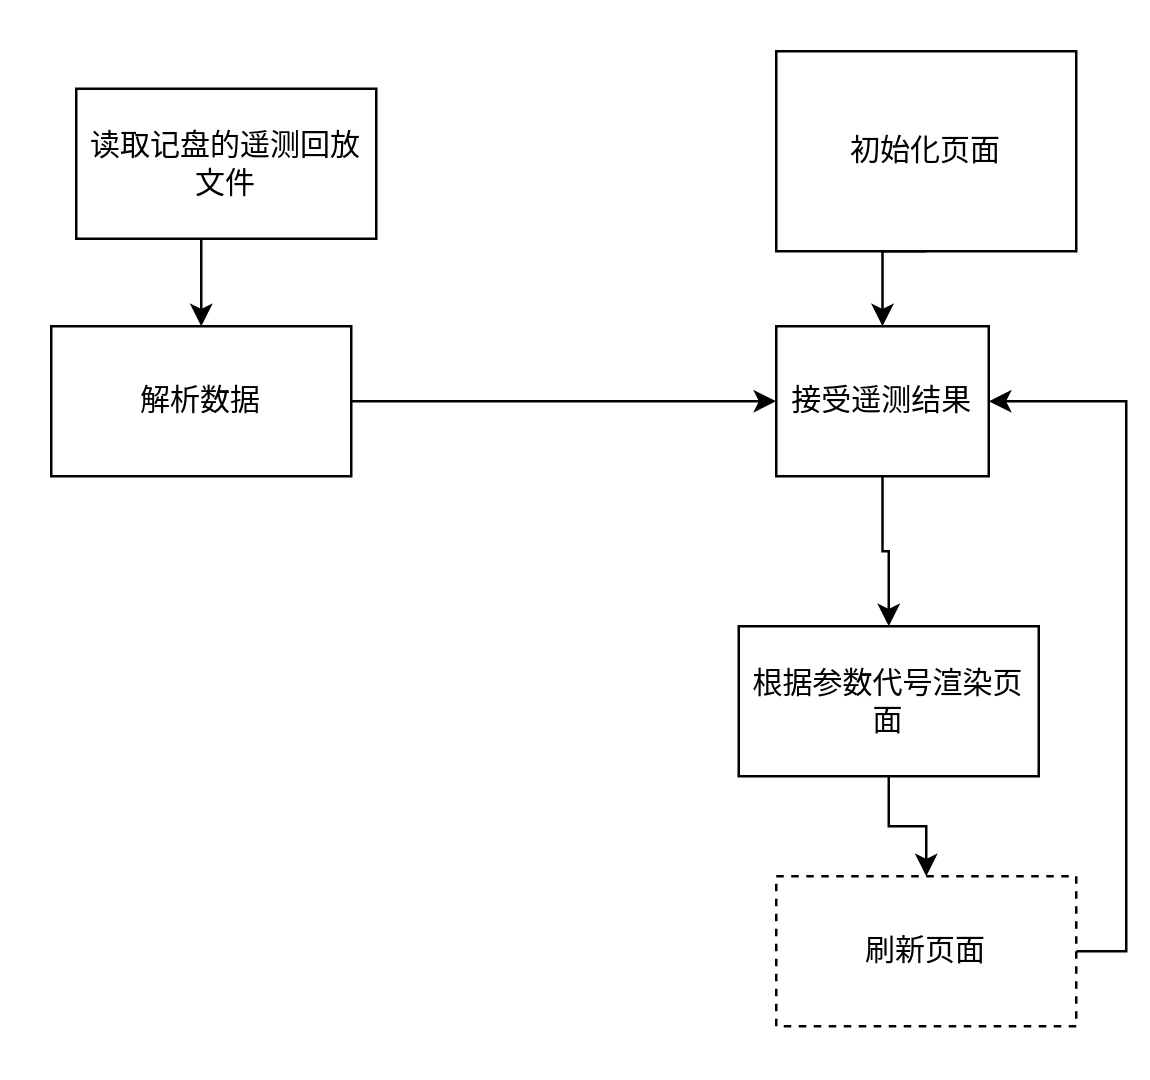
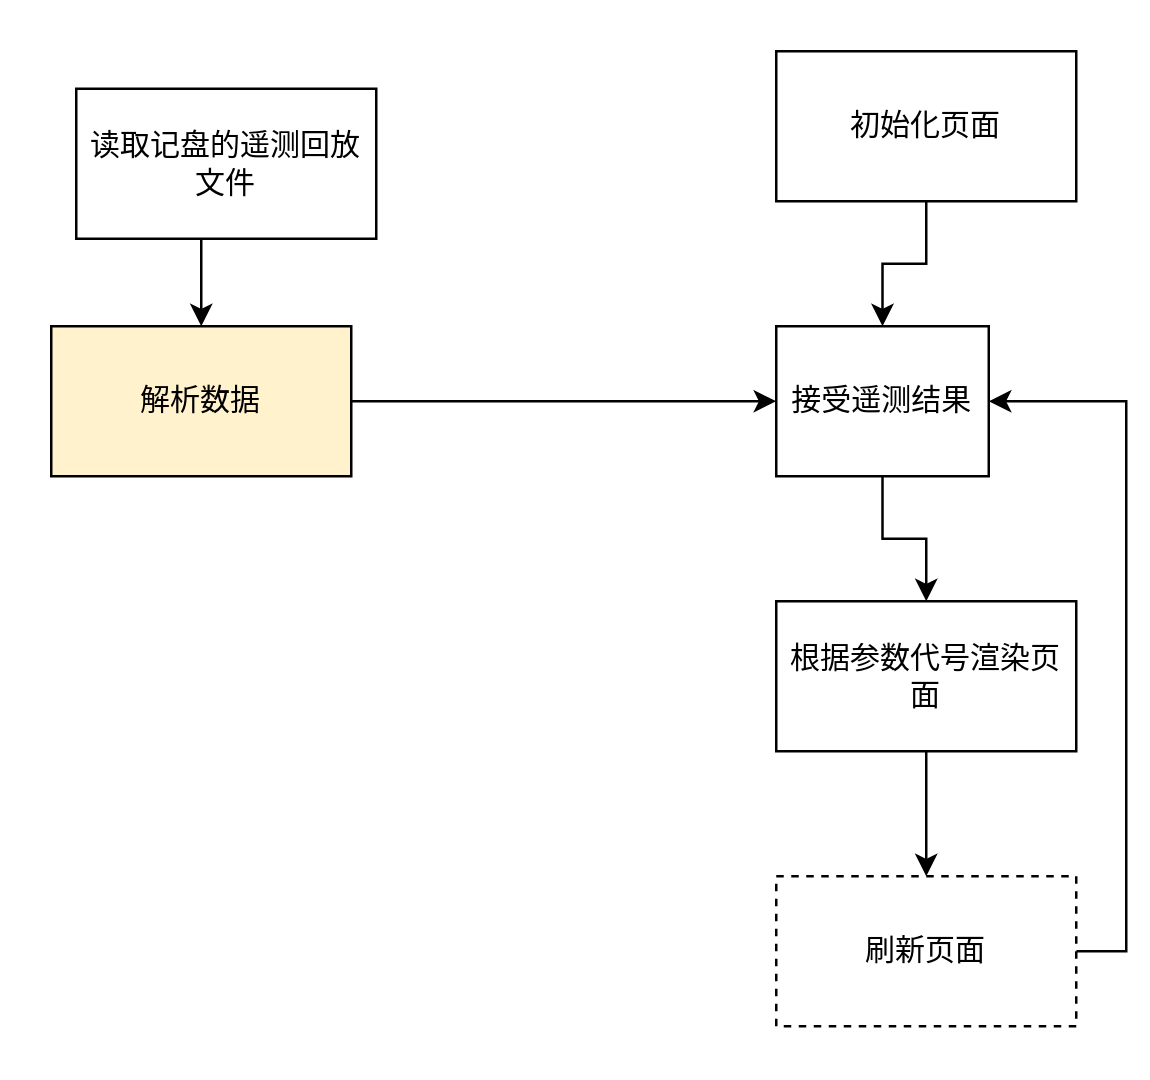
node "初始化页面": size 300x200 -> 300x150
node "解析数据": fillcolor #ffffff -> #fff2cc
node "根据参数代号渲染页面": moved (889, 701) -> (926, 676)
